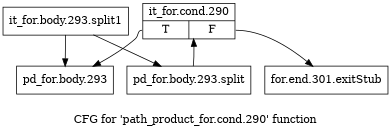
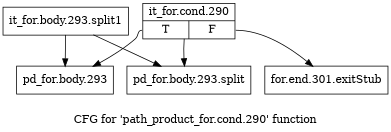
edge "pd_for.body.293.split" -> "it_for.cond.290": reversed
